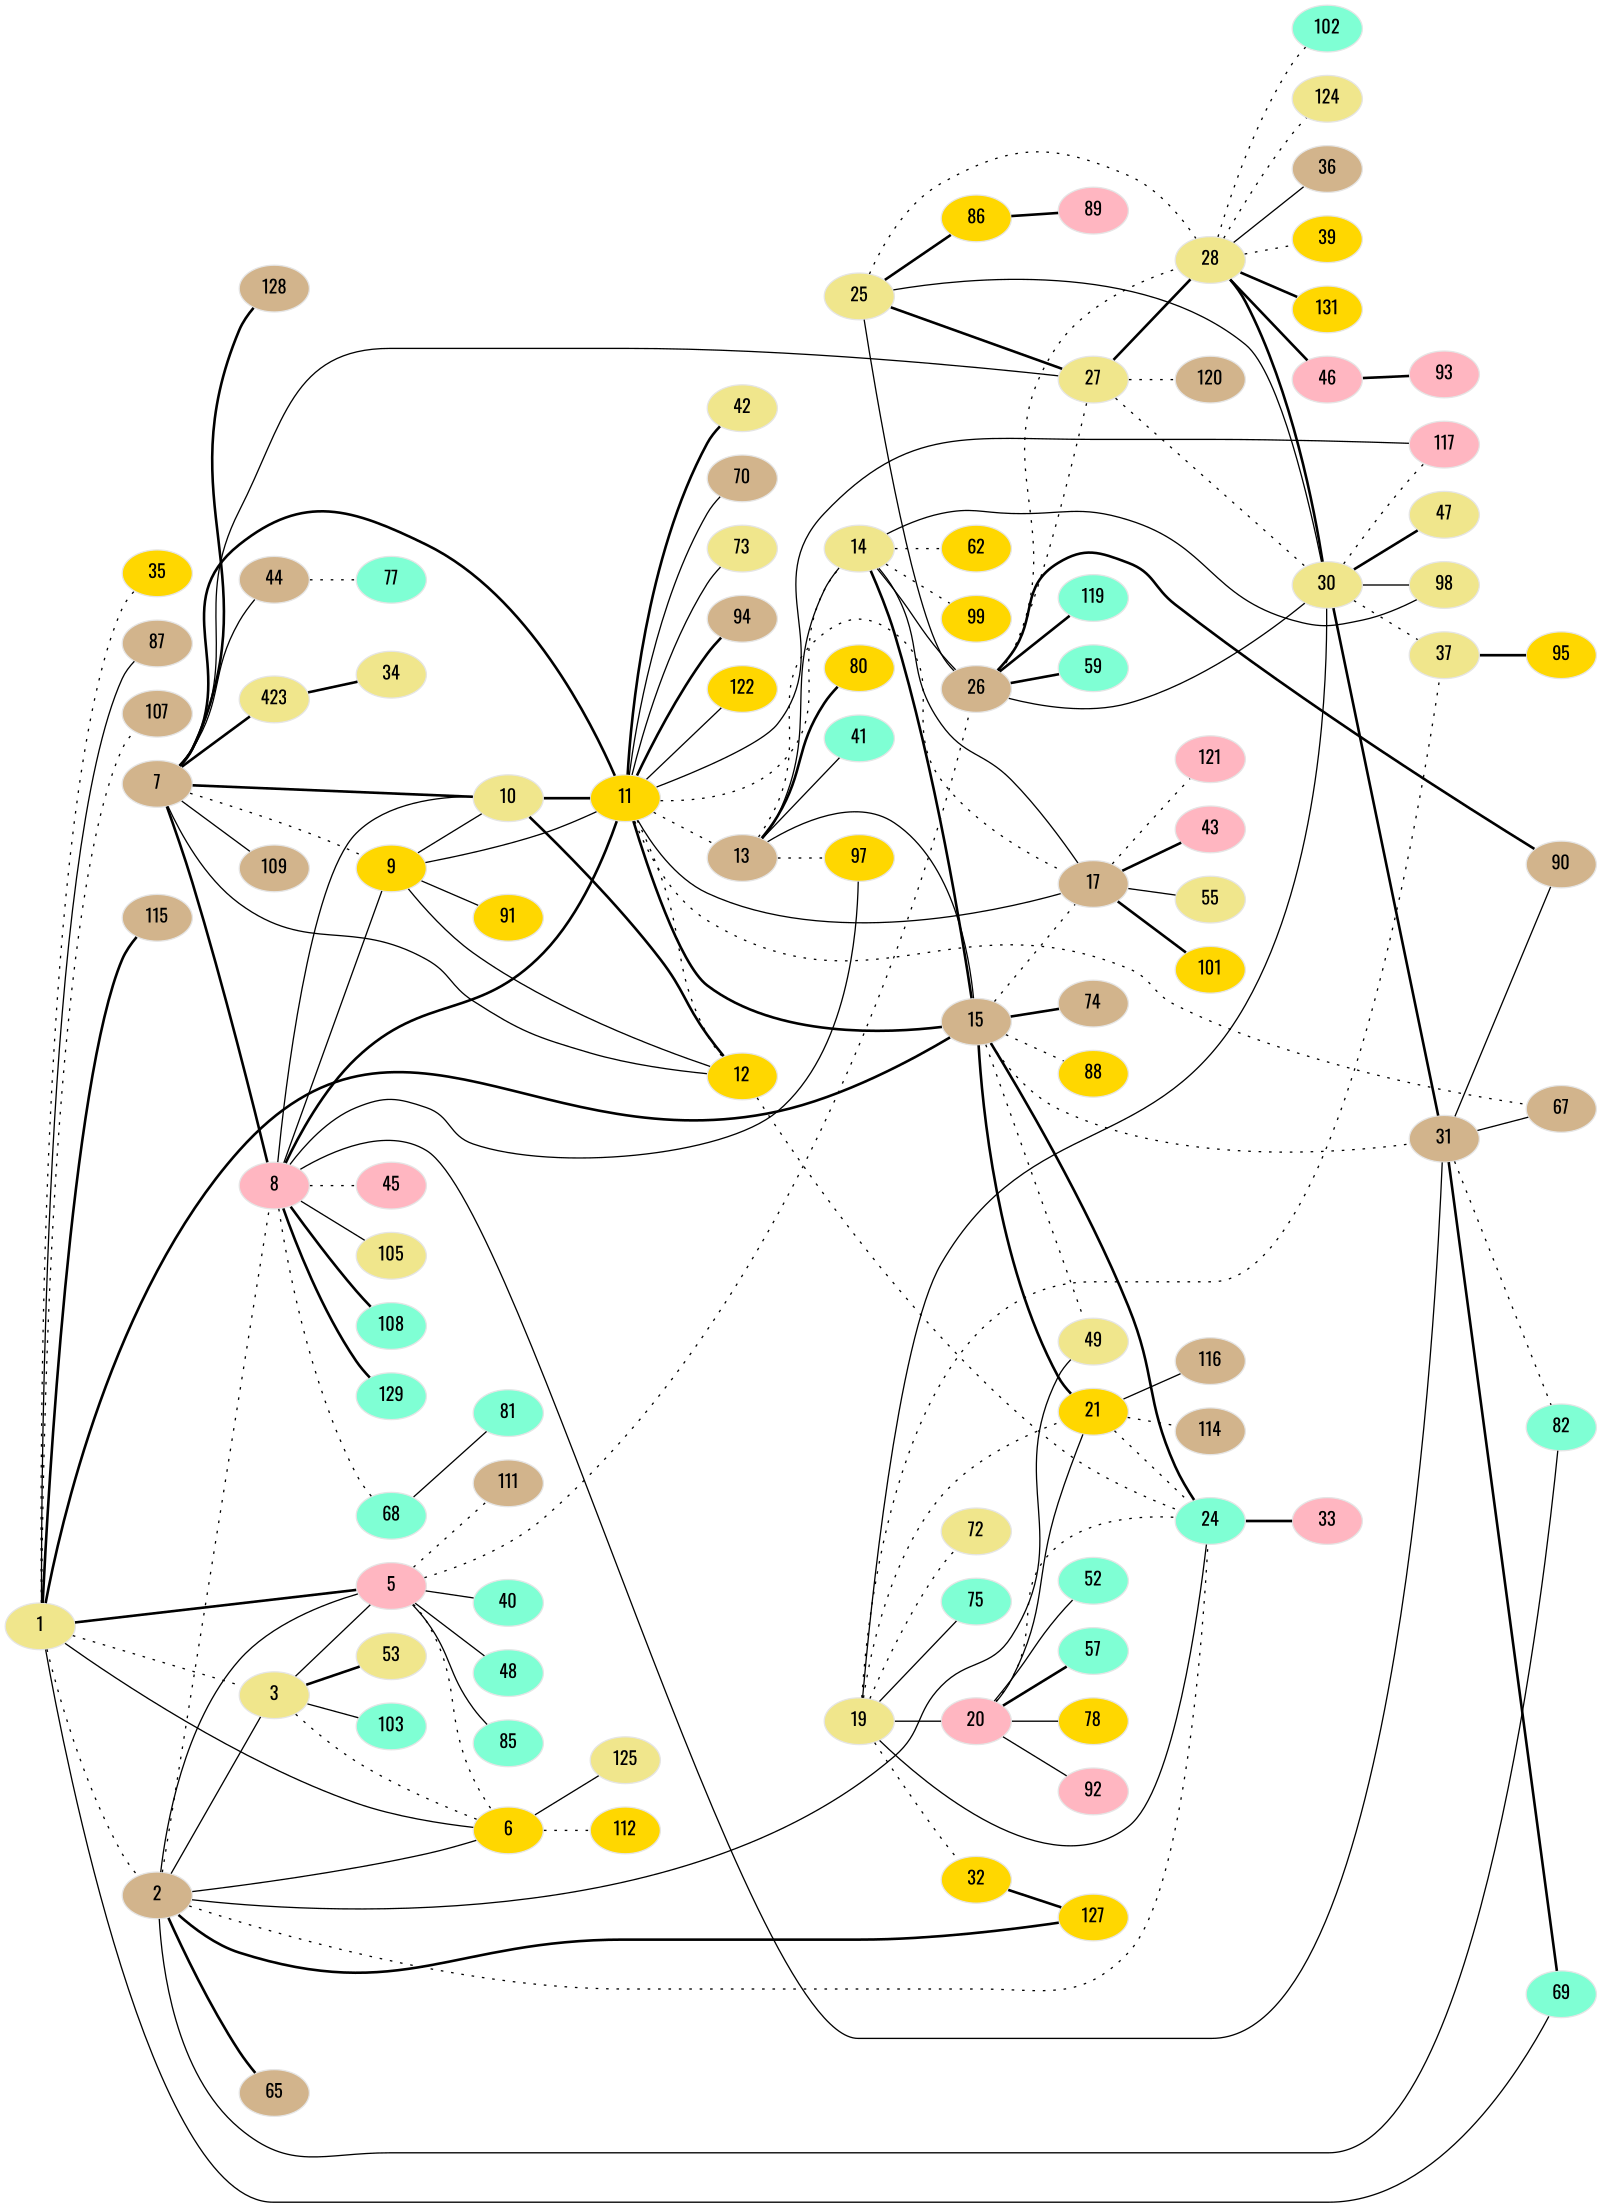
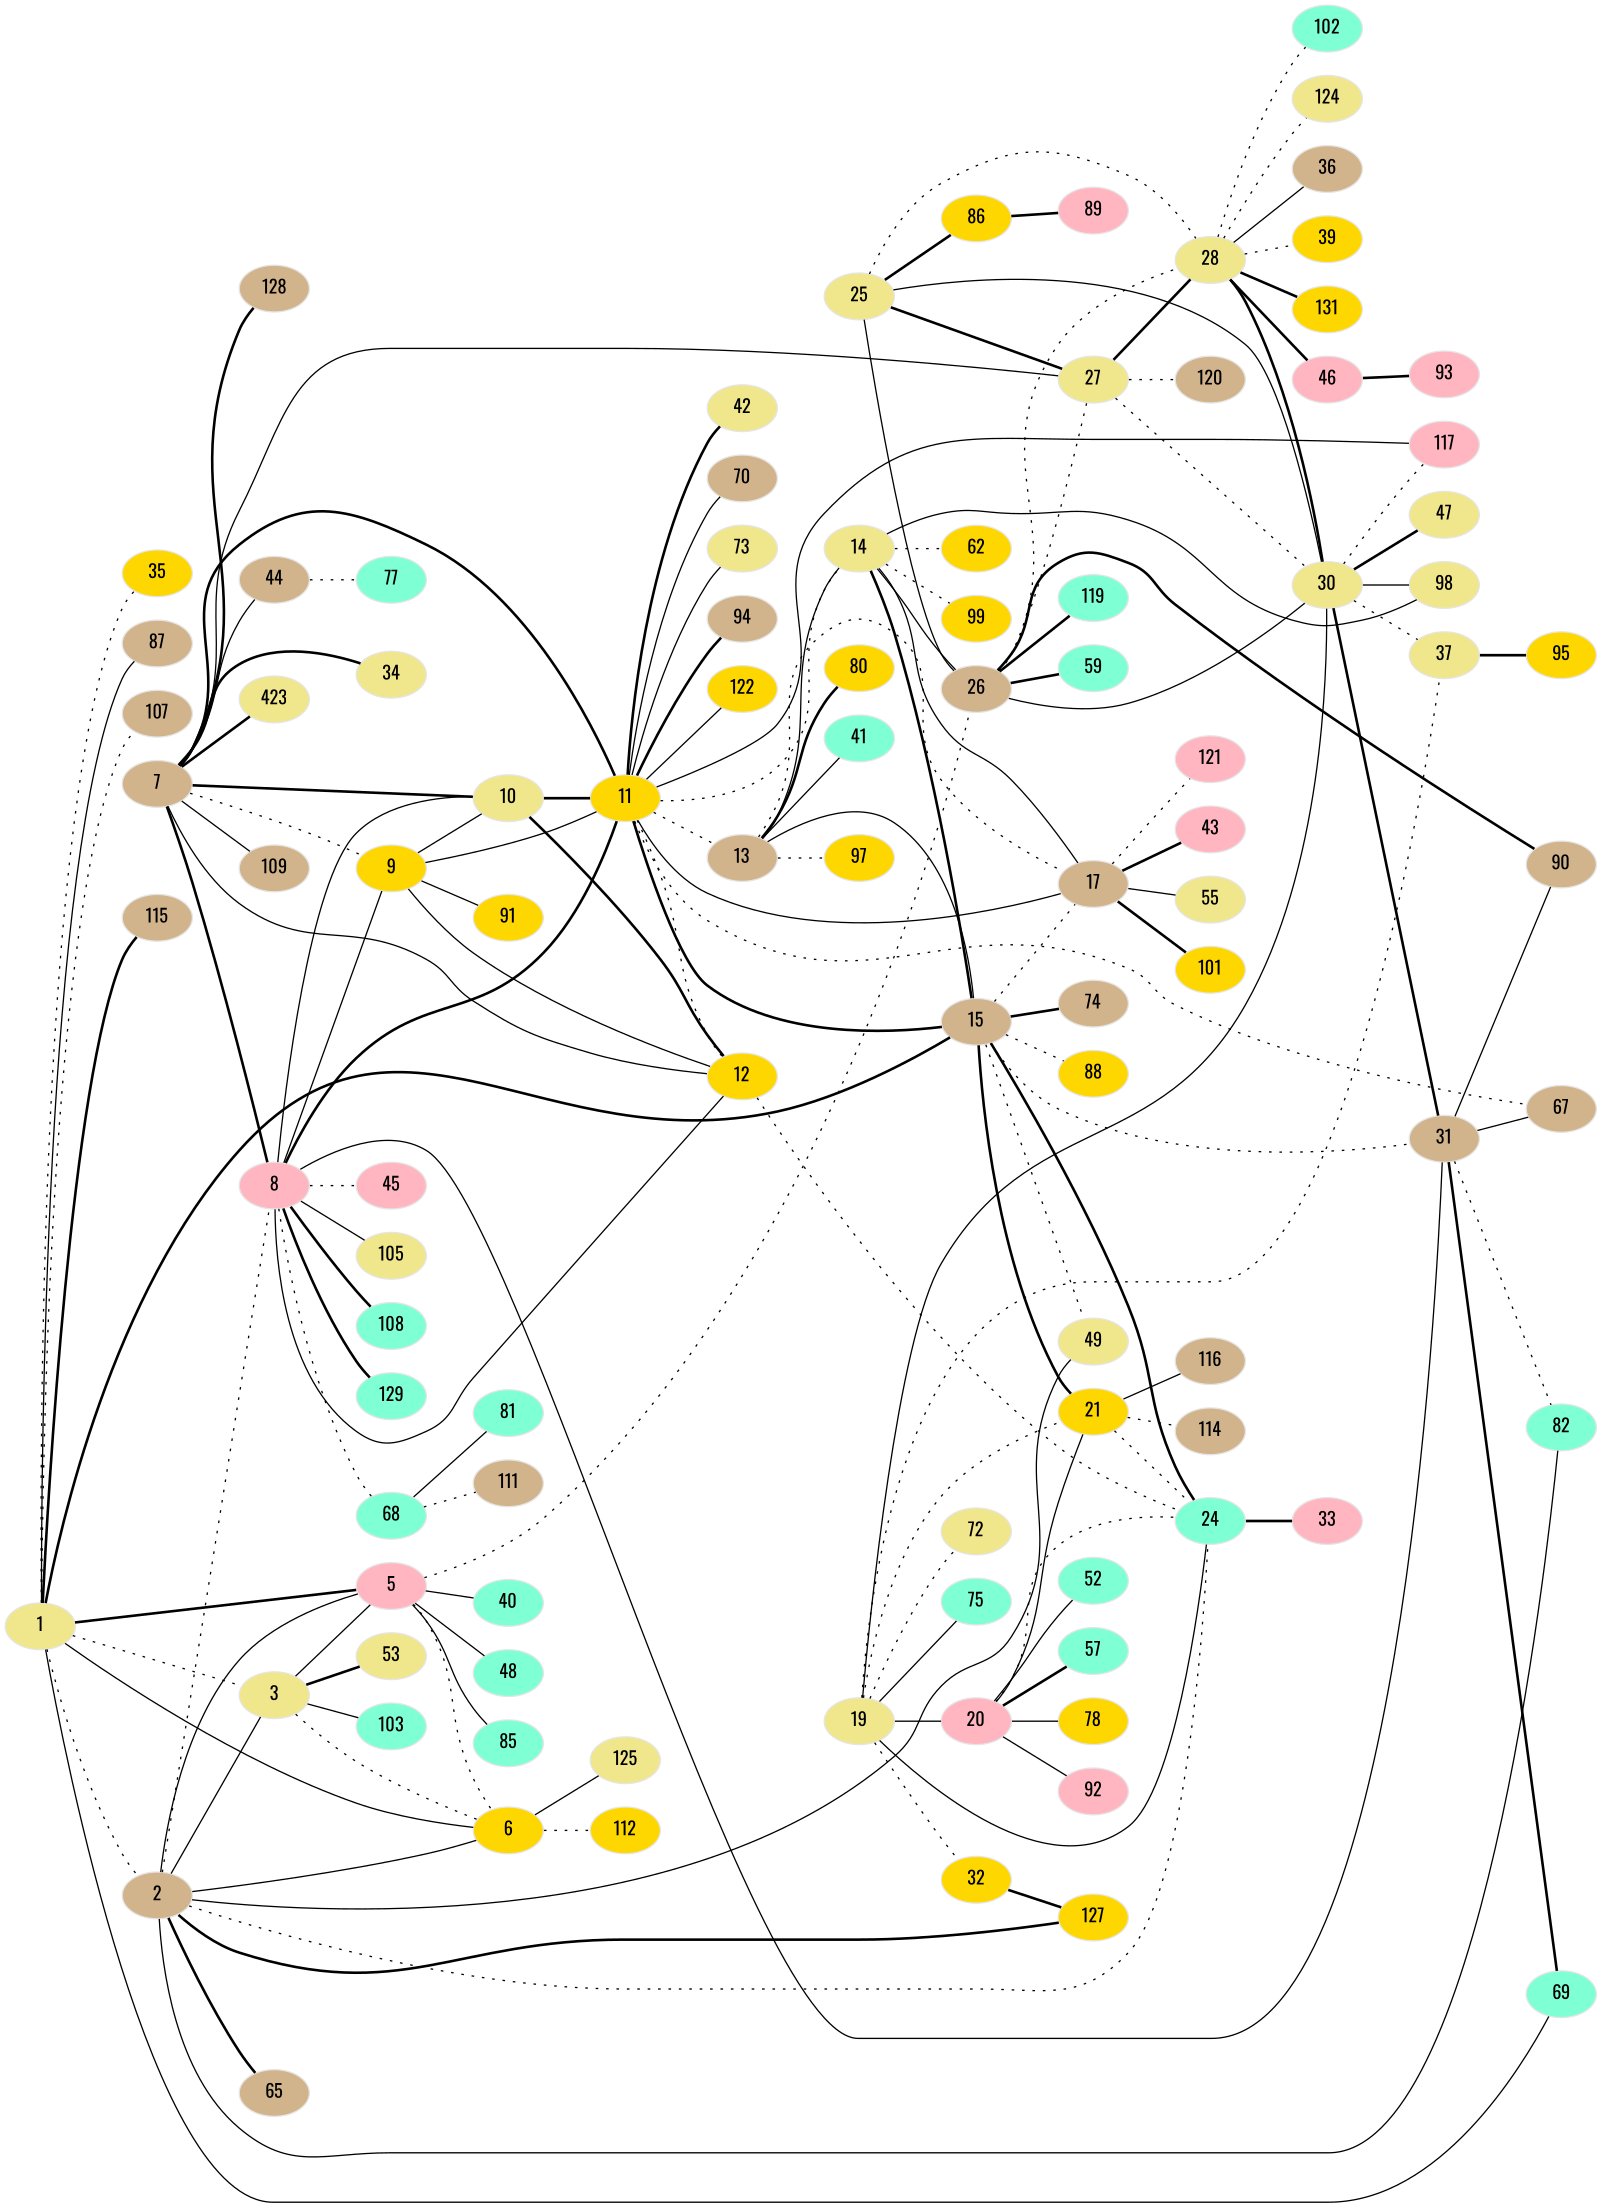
edge "34" -- "423": now "34" -- "7"
edge "97" -- "8": now "12" -- "8"
edge "111" -- "5": now "111" -- "68"
